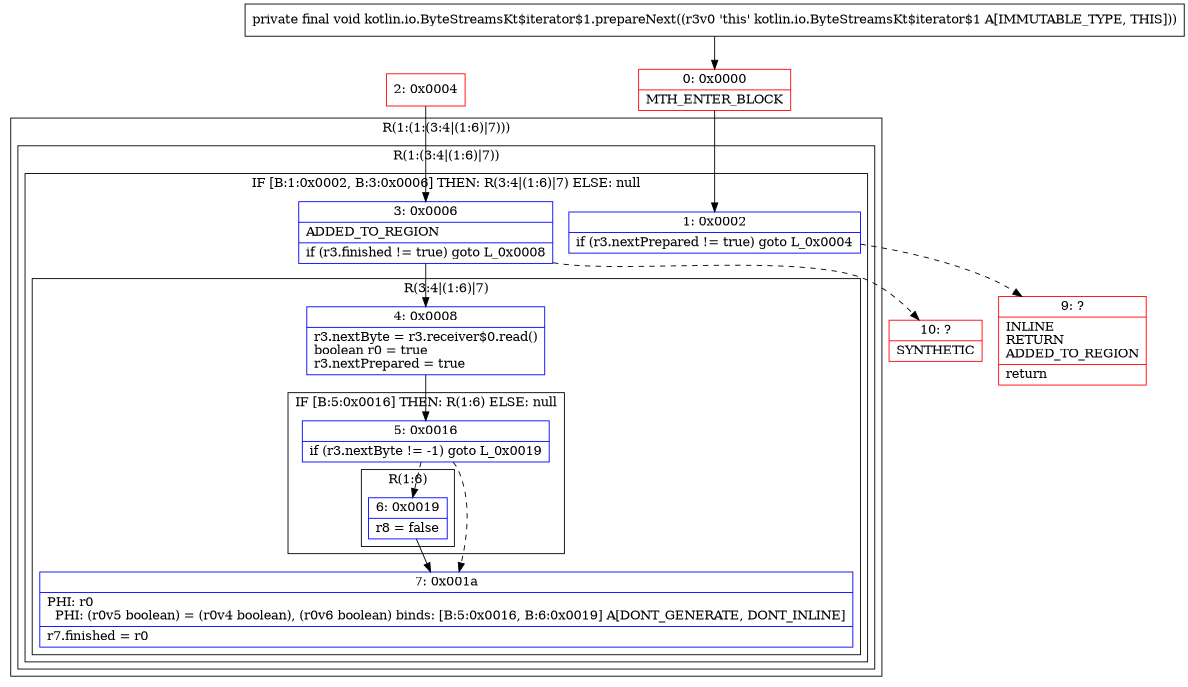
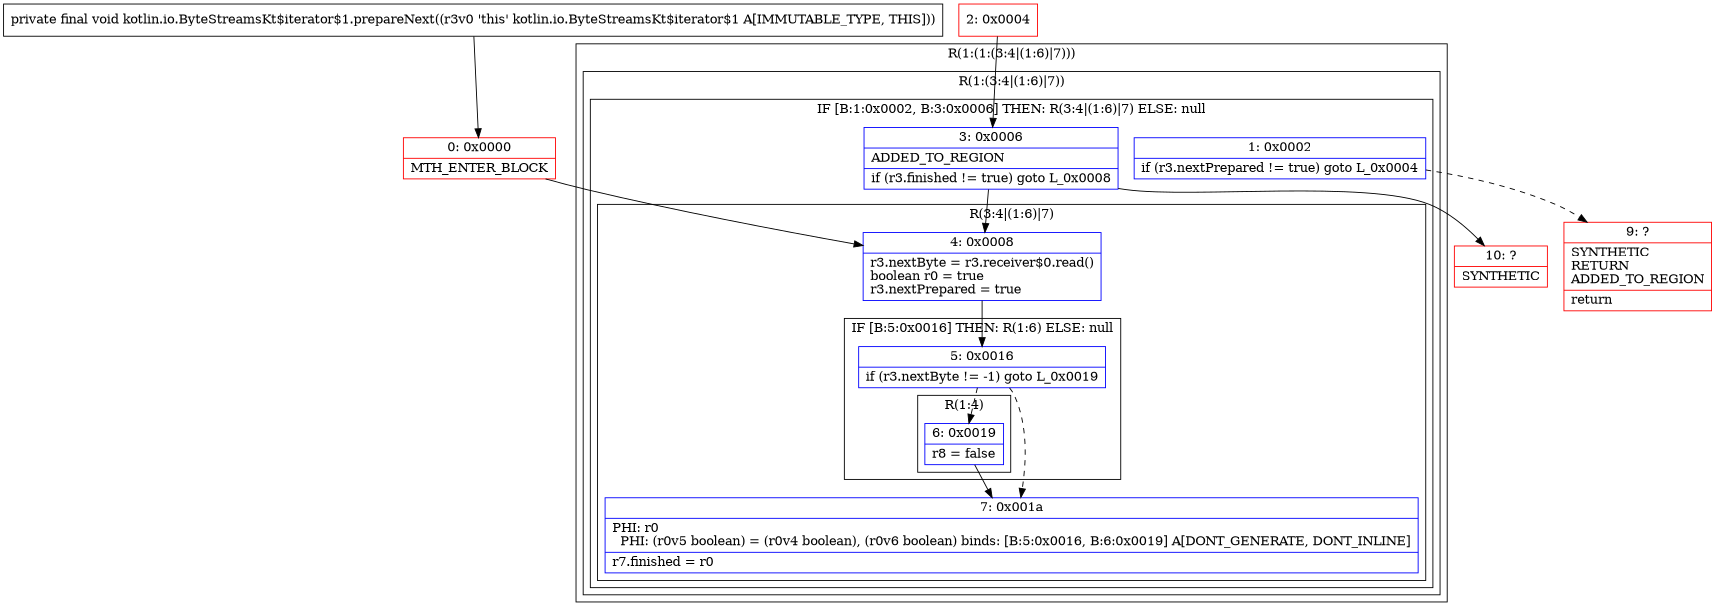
edge "0: 0x0000" -> "1: 0x0002": now "0: 0x0000" -> "4: 0x0008"
edge "3: 0x0006" -> "10: ?": style dashed -> solid
node "9: ?": text "INLINE" -> "SYNTHETIC"
cluster "R(1:6)": label "R(1:6)" -> "R(1:4)"
